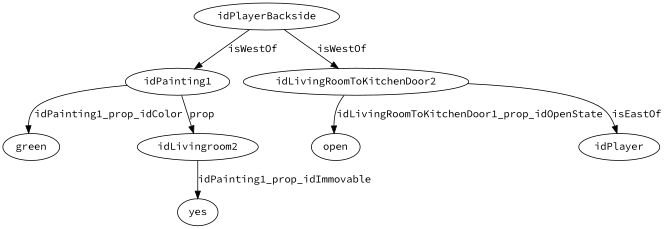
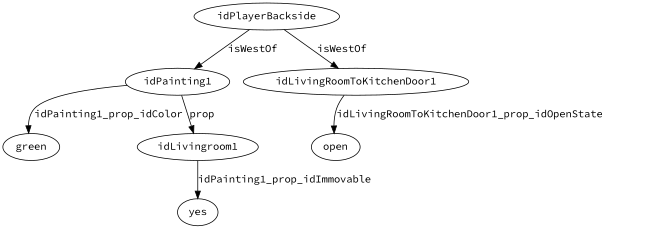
node "idLivingRoomToKitchenDoor2": label "idLivingRoomToKitchenDoor2" -> "idLivingRoomToKitchenDoor1"
node "idLivingroom2": label "idLivingroom2" -> "idLivingroom1"
node "idPlayer": removed
